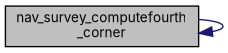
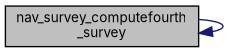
node "nav_survey_computefourth _corner": label "nav_survey_computefourth _corner" -> "nav_survey_computefourth _survey"
